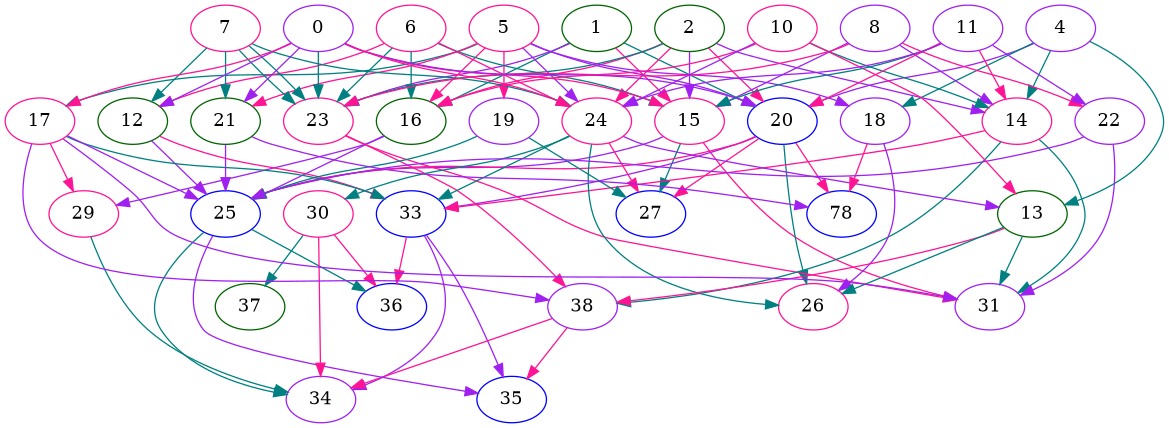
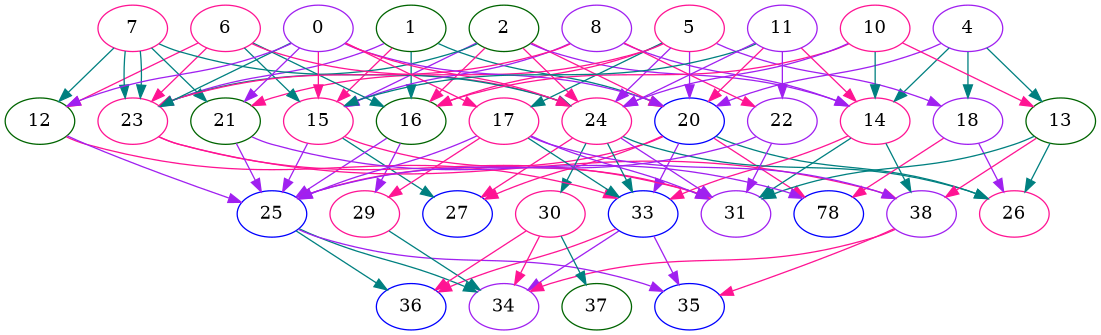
edge "6" -> "23": color teal -> deeppink
node "19": removed
edge "24" -> "13": now "24" -> "31"
